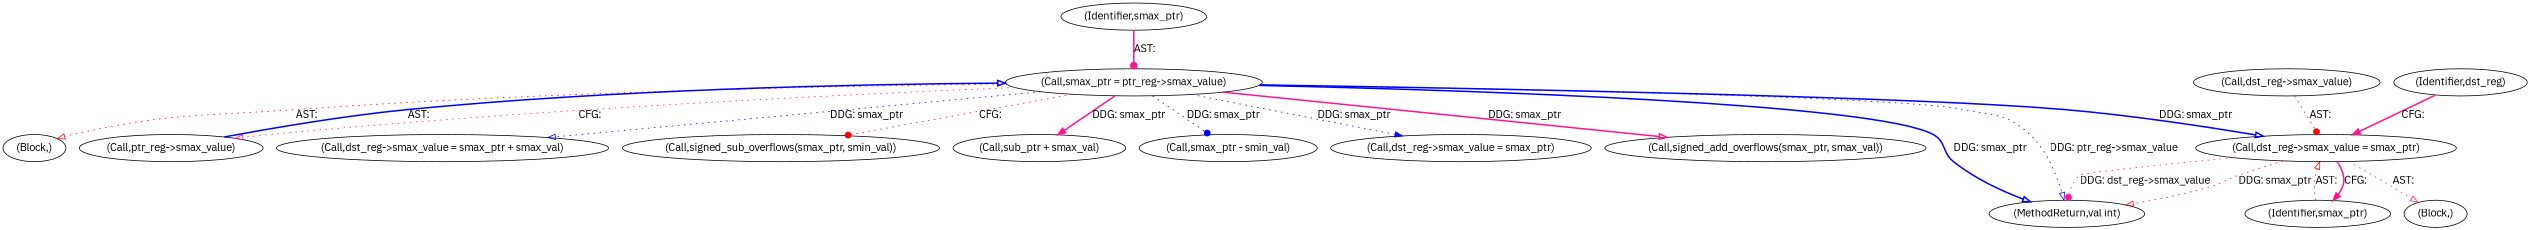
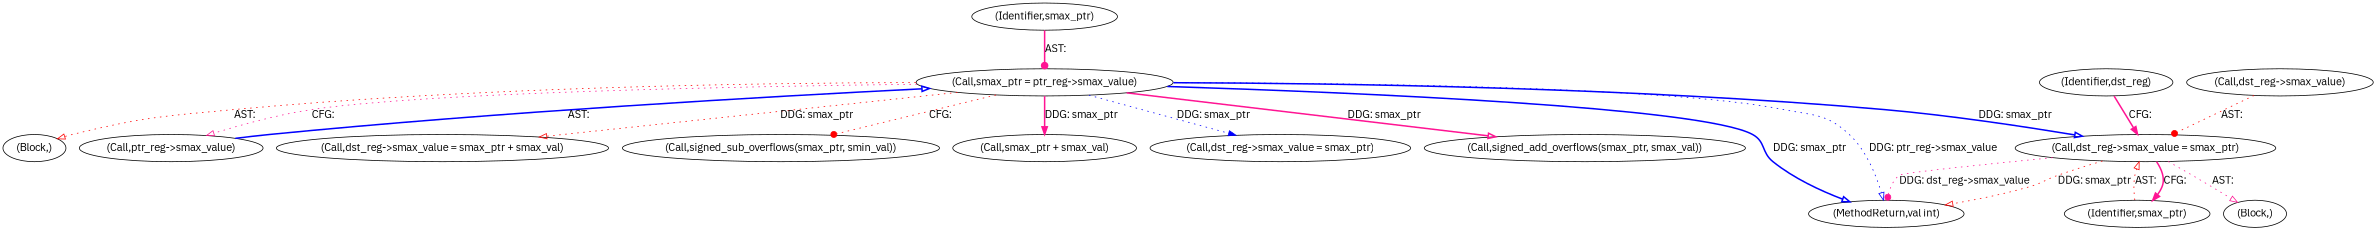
edge "(Call,smax_ptr = ptr_reg->smax_value)" -> "(Call,dst_reg->smax_value = smax_ptr + smax_val)": color blue -> red
node "(Call,sub_ptr + smax_val)": label "(Call,sub_ptr + smax_val)" -> "(Call,smax_ptr + smax_val)"
node "(Call,smax_ptr - smin_val)": removed
